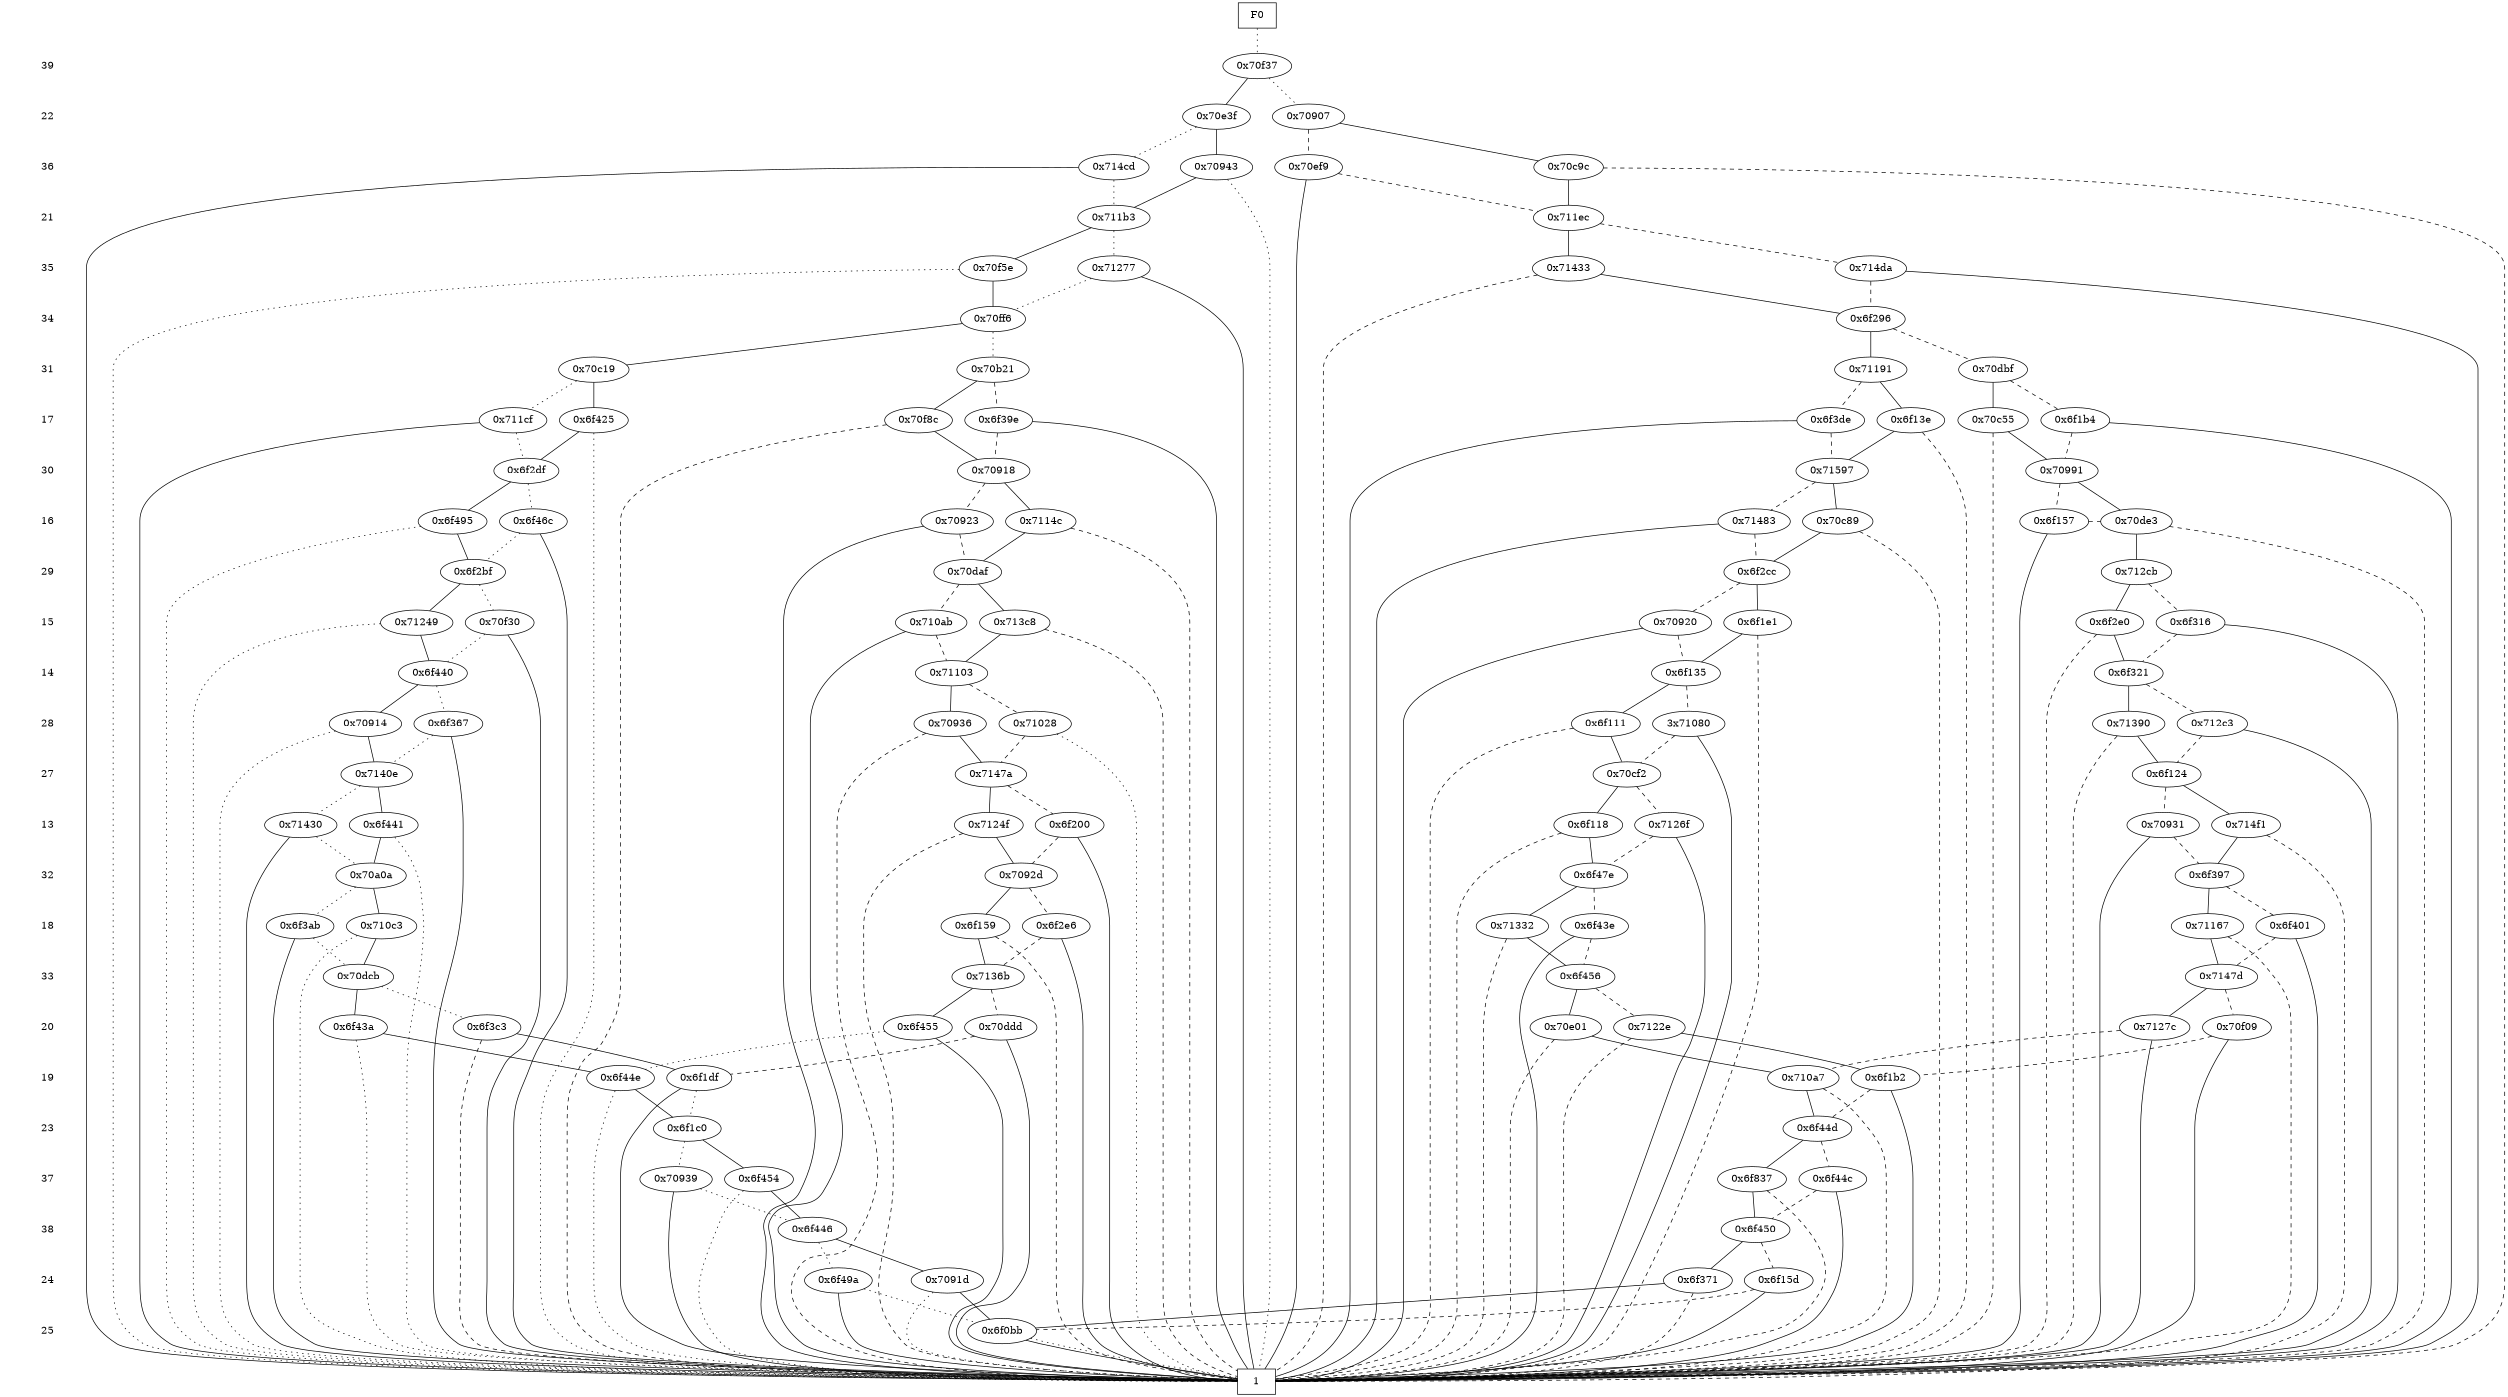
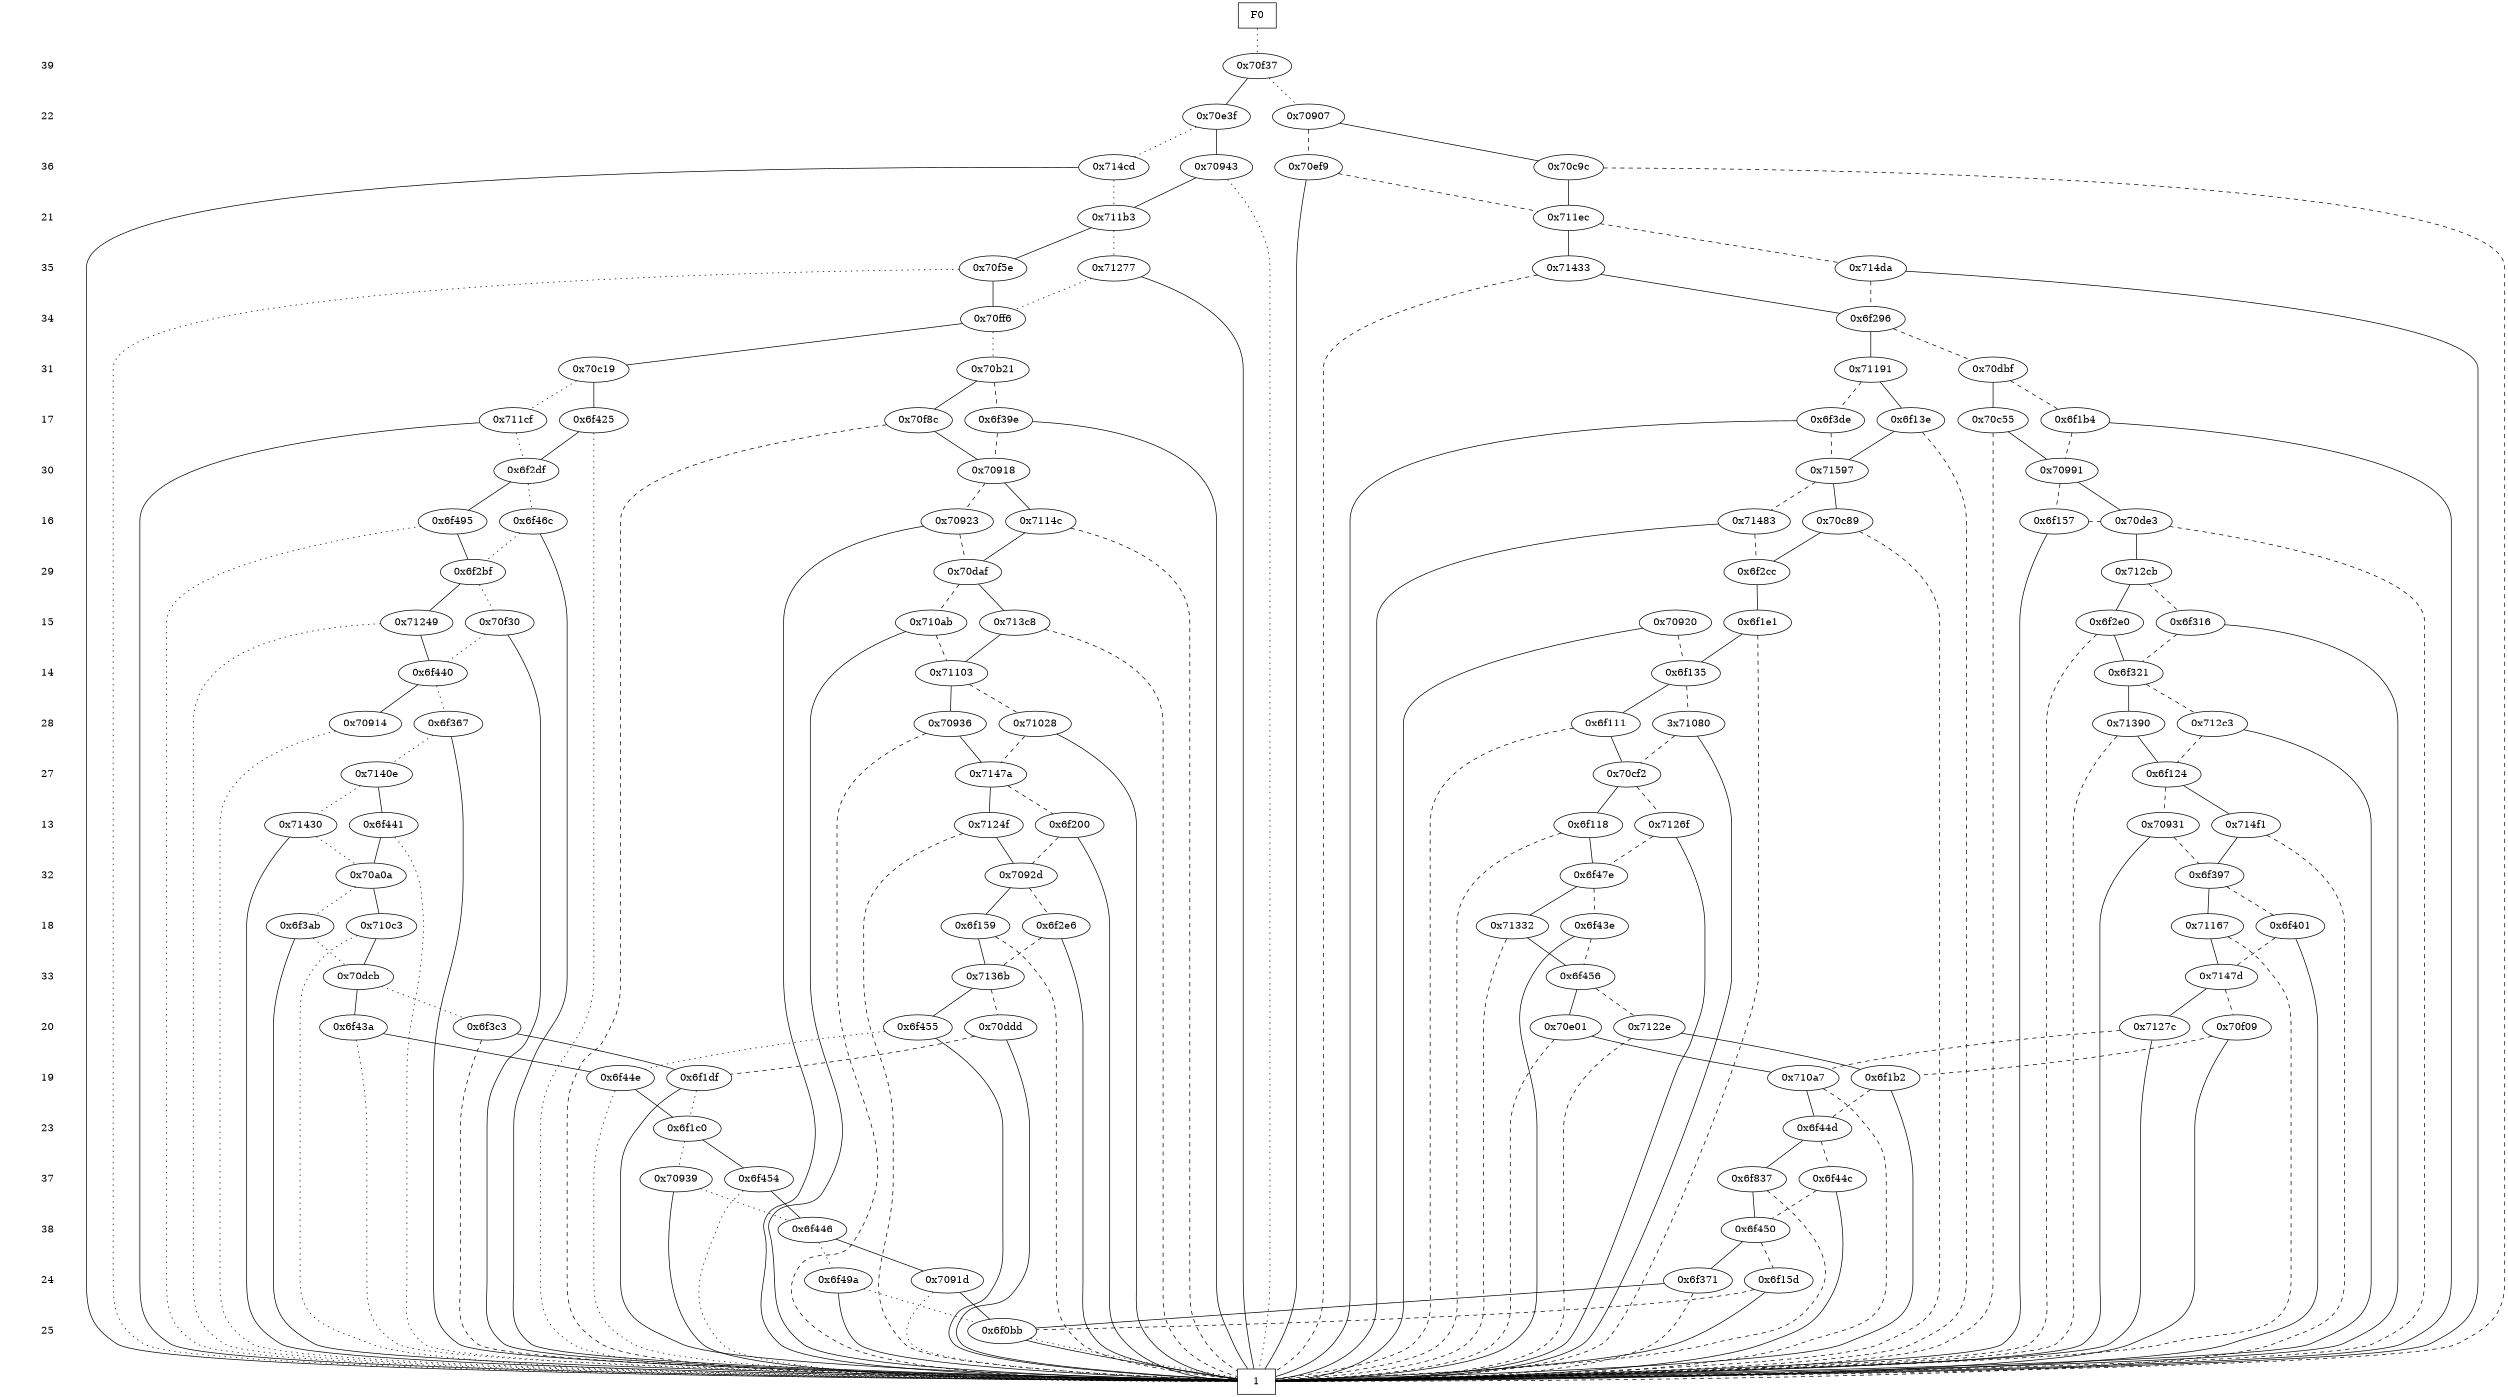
edge "0x6f2cc" -- "0x70920": removed
edge "0x70914" -- "0x7140e": removed
edge "0x71028" -- "1": style dotted -> solid
